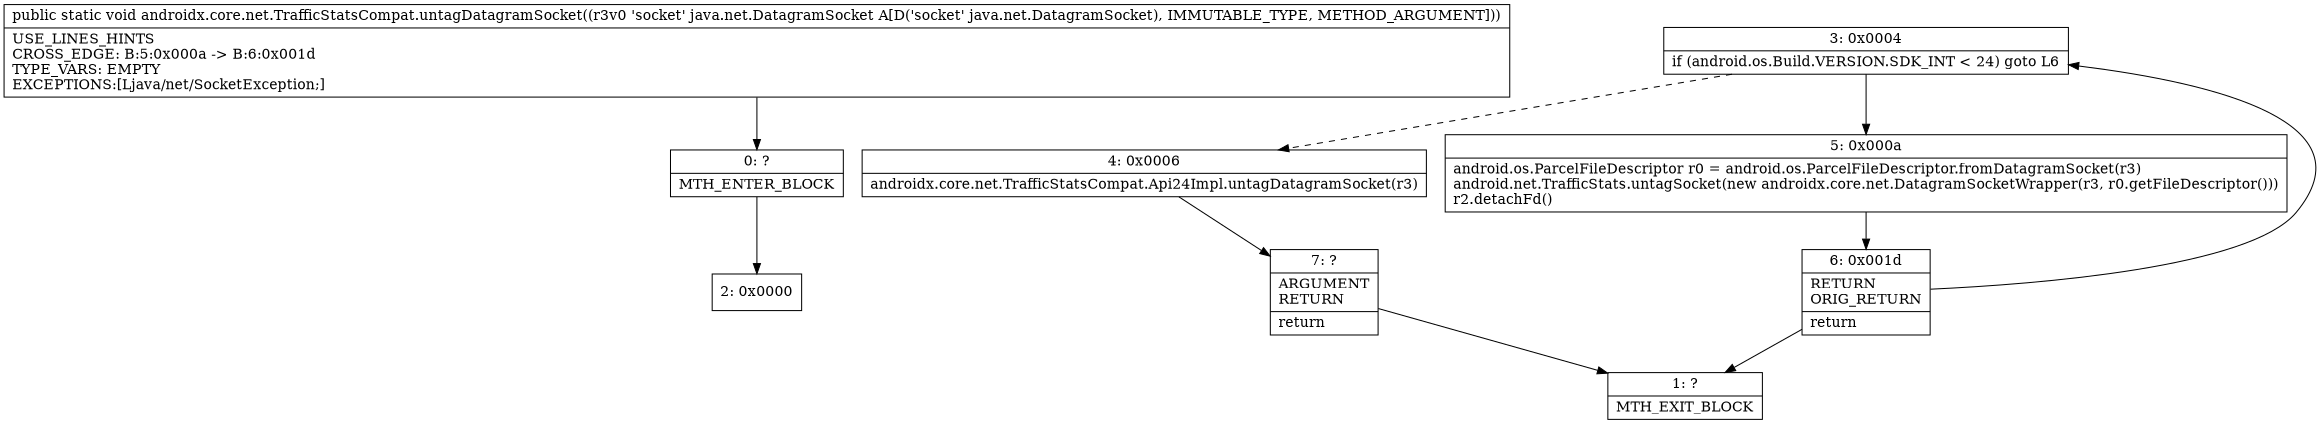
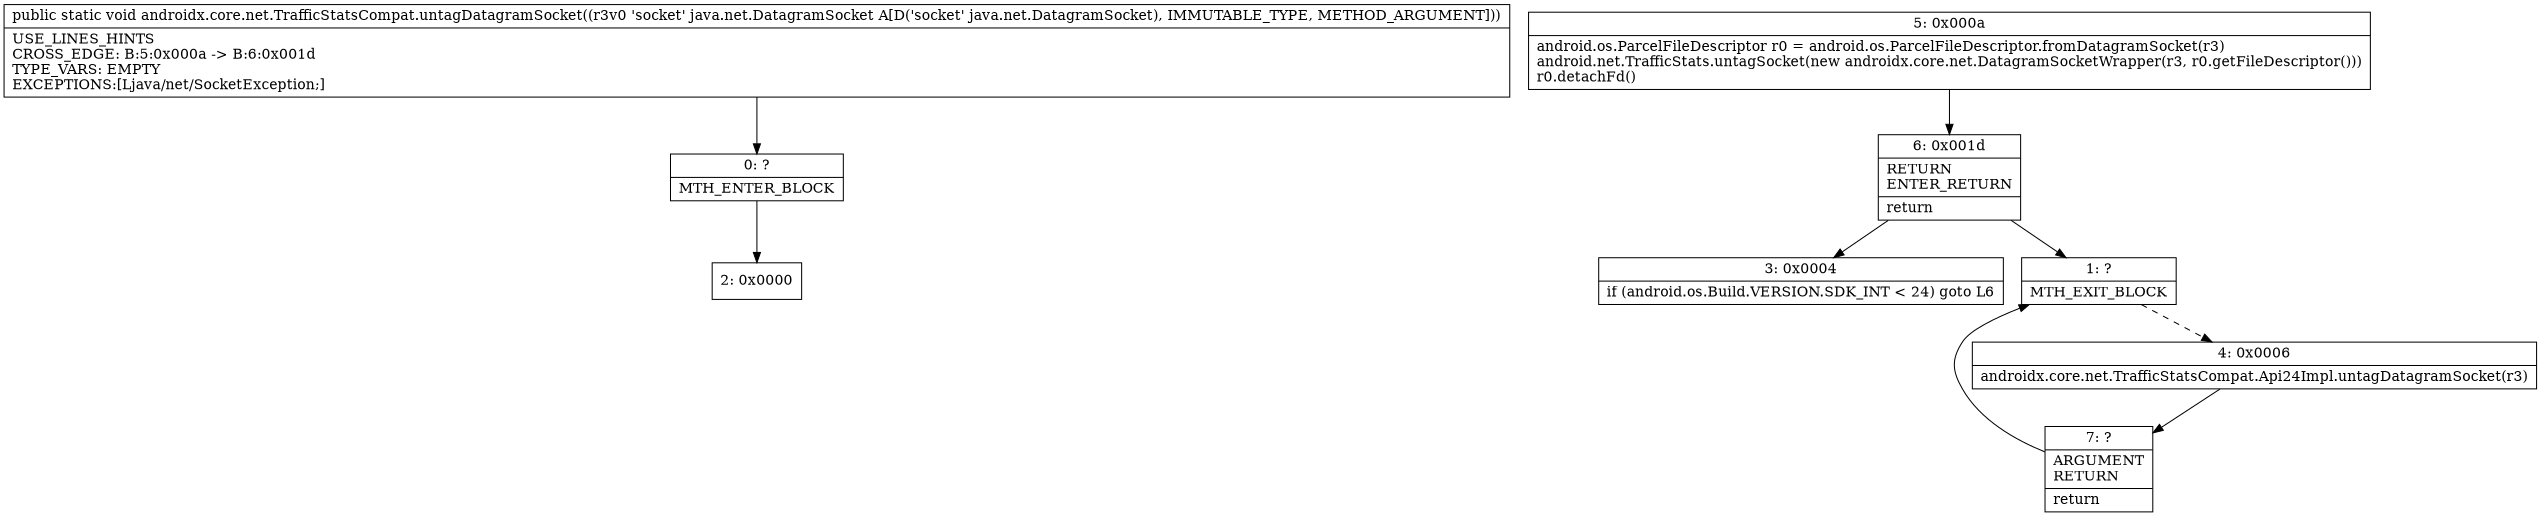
edge "3: 0x0004" -> "5: 0x000a": removed
edge "3: 0x0004" -> "4: 0x0006": now "1: ?" -> "4: 0x0006"
node "5: 0x000a": text "r2.detachFd()" -> "r0.detachFd()"
node "6: 0x001d": text "ORIG_RETURN" -> "ENTER_RETURN"
